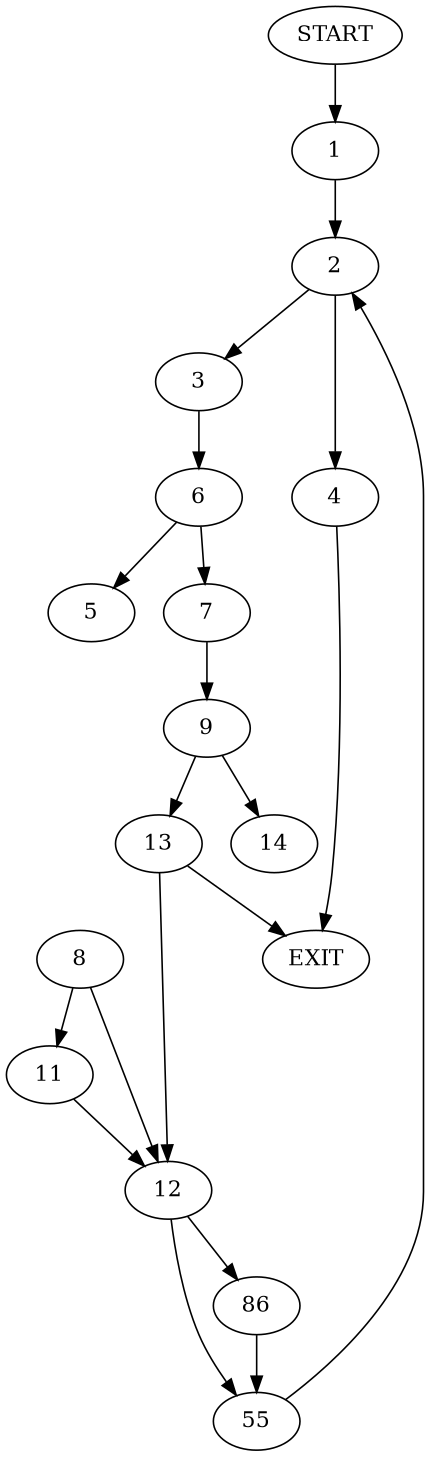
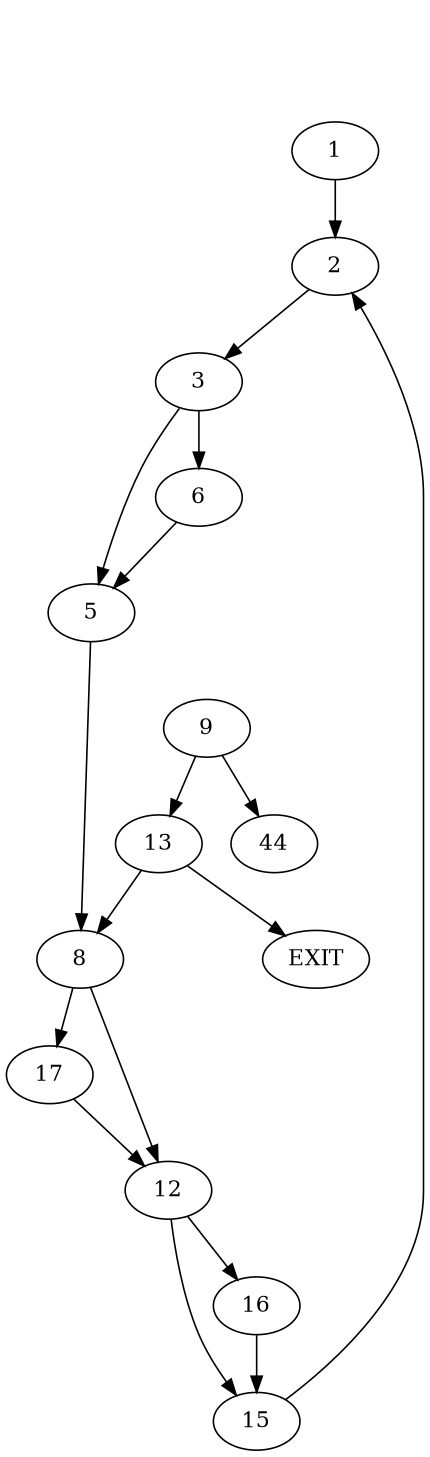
node "START": removed
edge "3" -> "5": added
node "4": removed
node "7": removed
edge "5" -> "8": added
node "14": label "14" -> "44"
edge "13" -> "12": now "13" -> "8"
node "11": label "11" -> "17"
node "86": label "86" -> "16"
node "55": label "55" -> "15"
